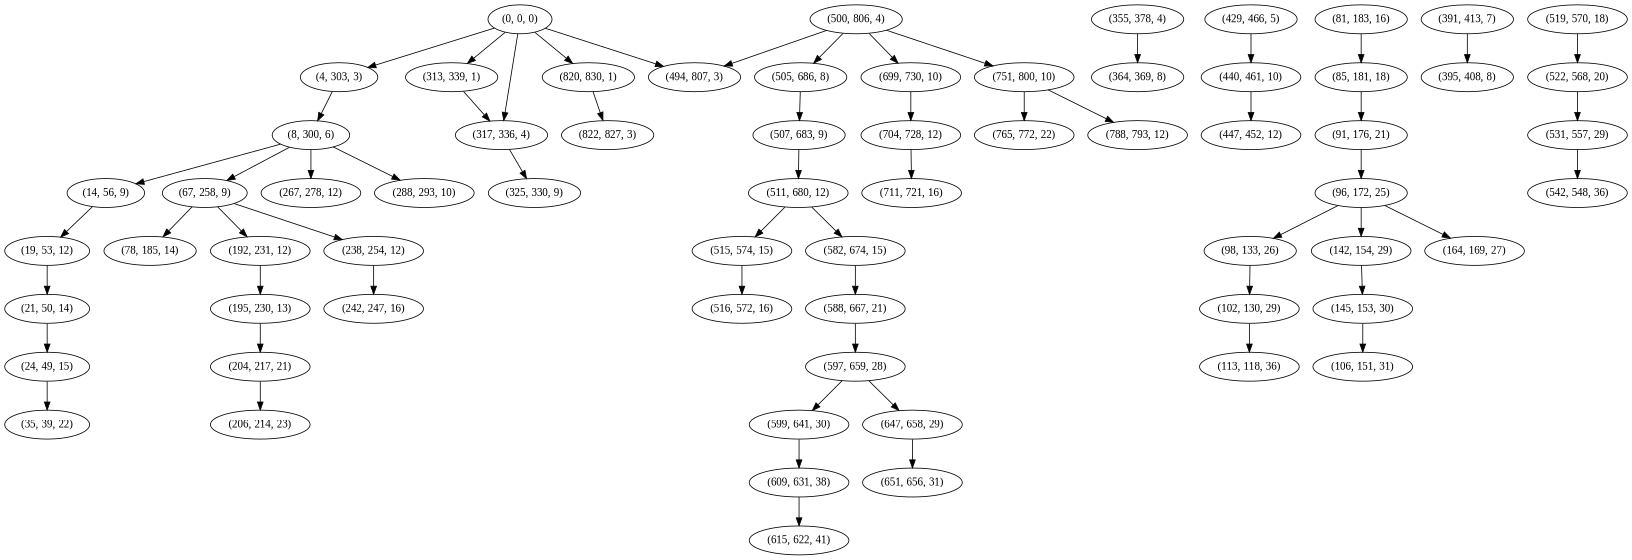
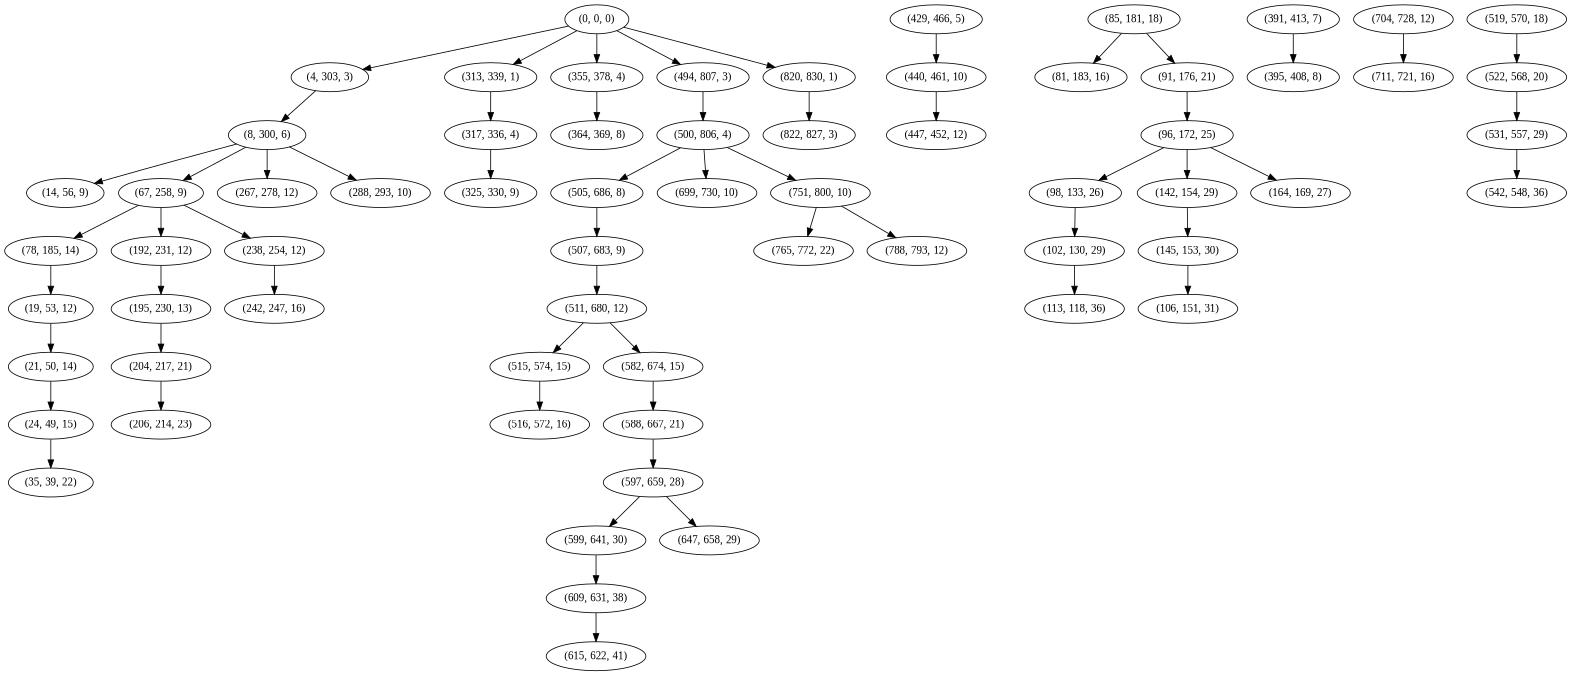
edge "(81, 183, 16)" -> "(85, 181, 18)": reversed
edge "(500, 806, 4)" -> "(494, 807, 3)": reversed
edge "(0, 0, 0)" -> "(317, 336, 4)": now "(0, 0, 0)" -> "(355, 378, 4)"
edge "(699, 730, 10)" -> "(704, 728, 12)": removed
edge "(14, 56, 9)" -> "(19, 53, 12)": now "(78, 185, 14)" -> "(19, 53, 12)"
node "(651, 656, 31)": removed
